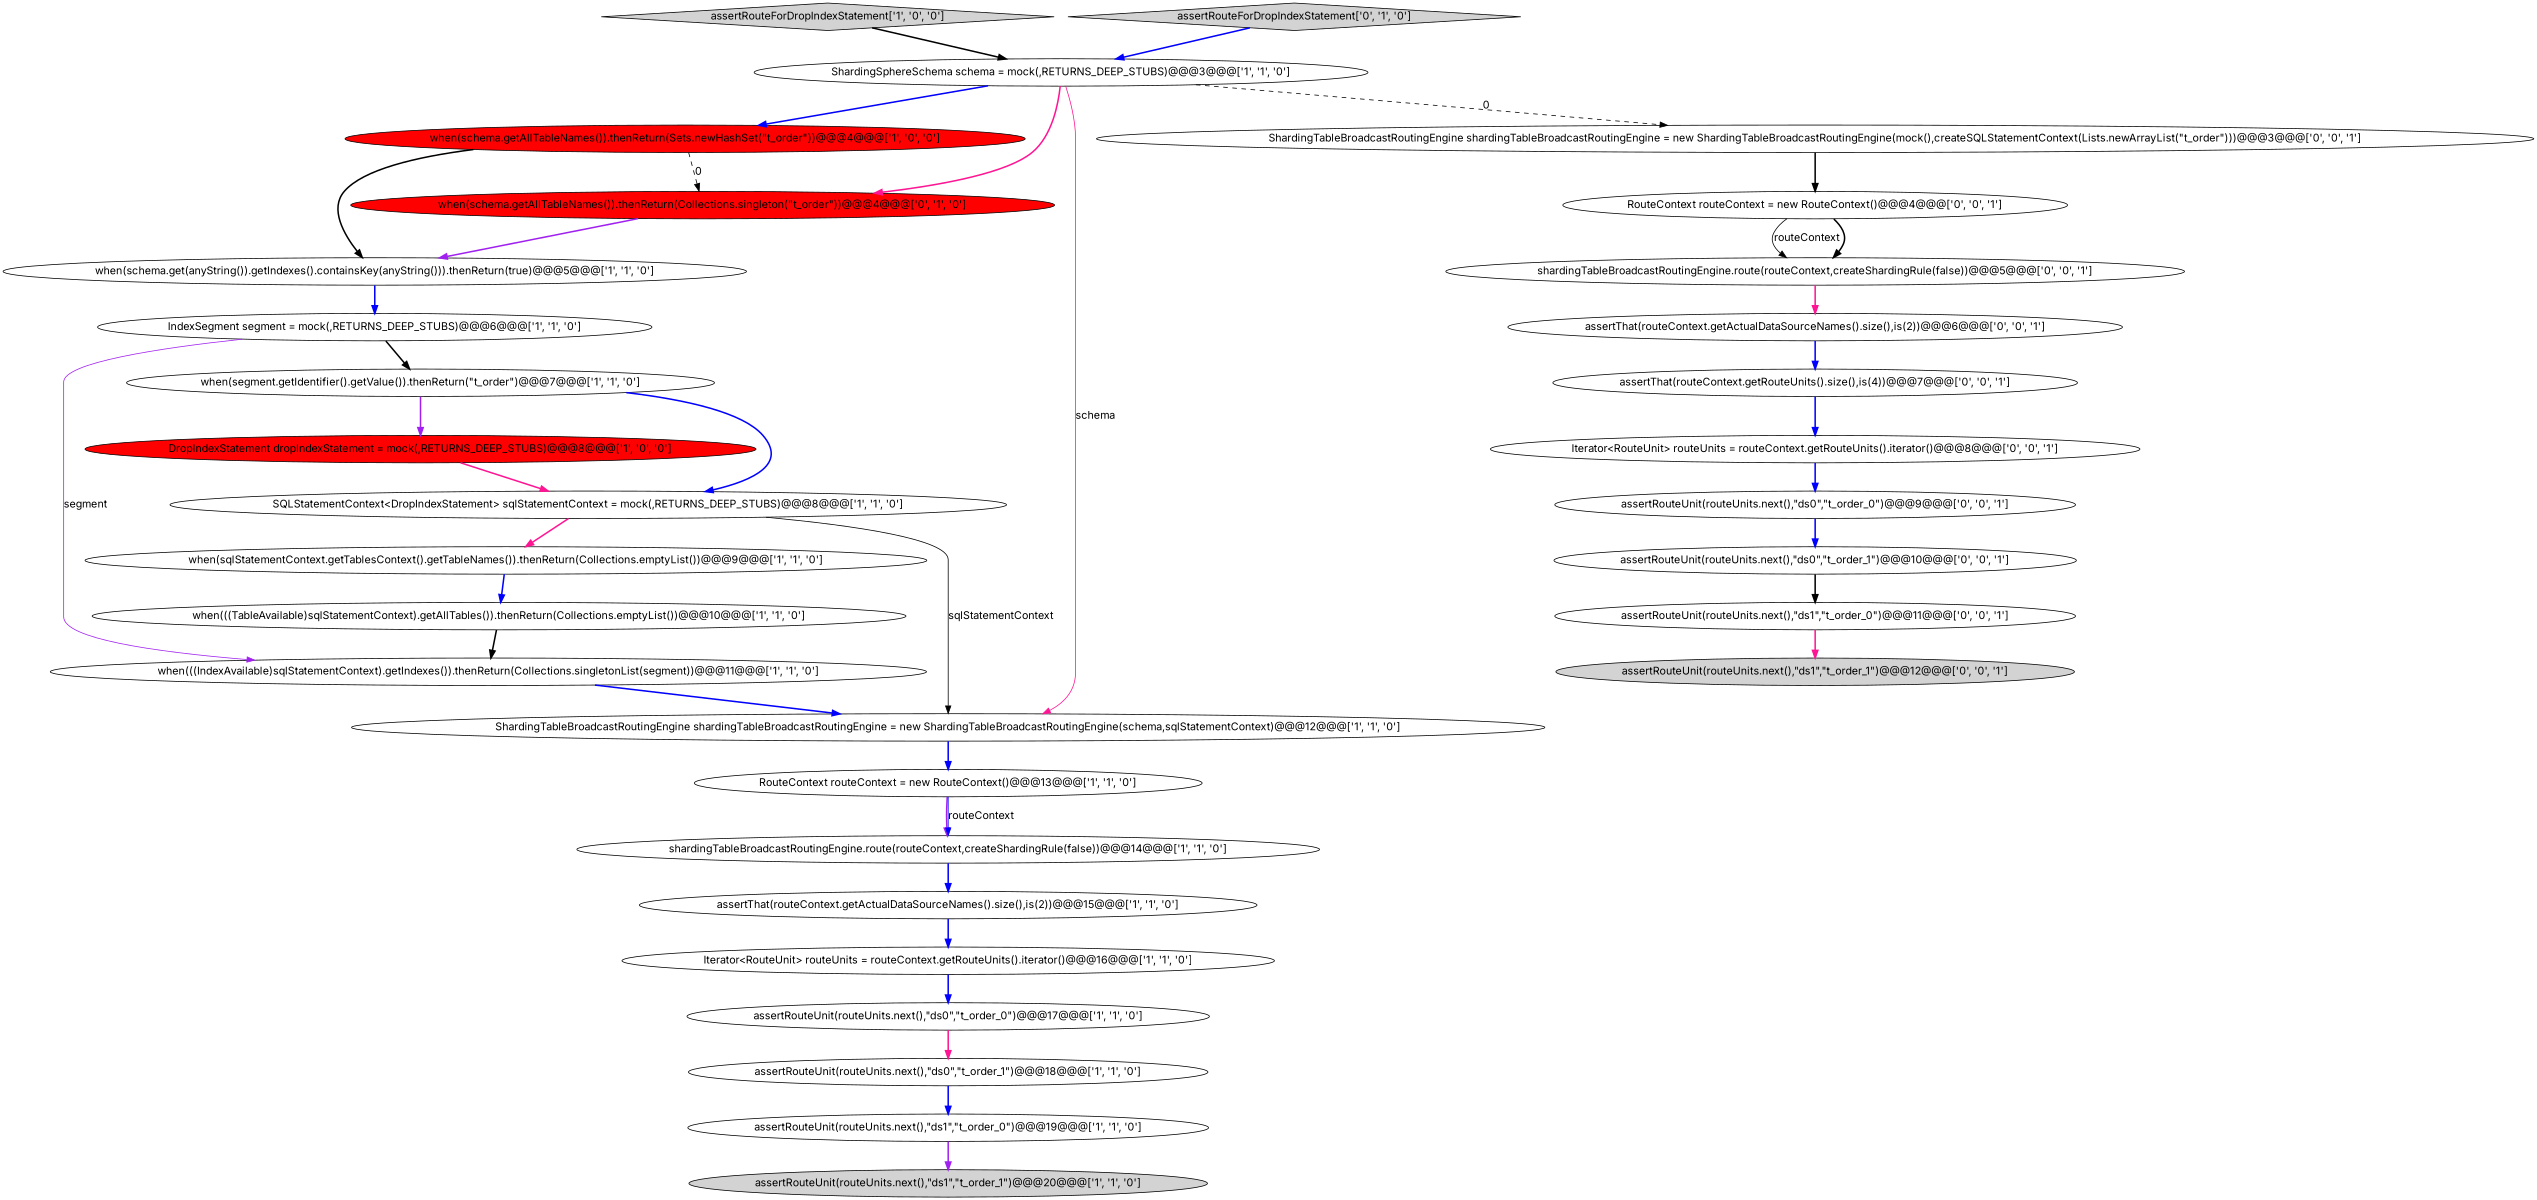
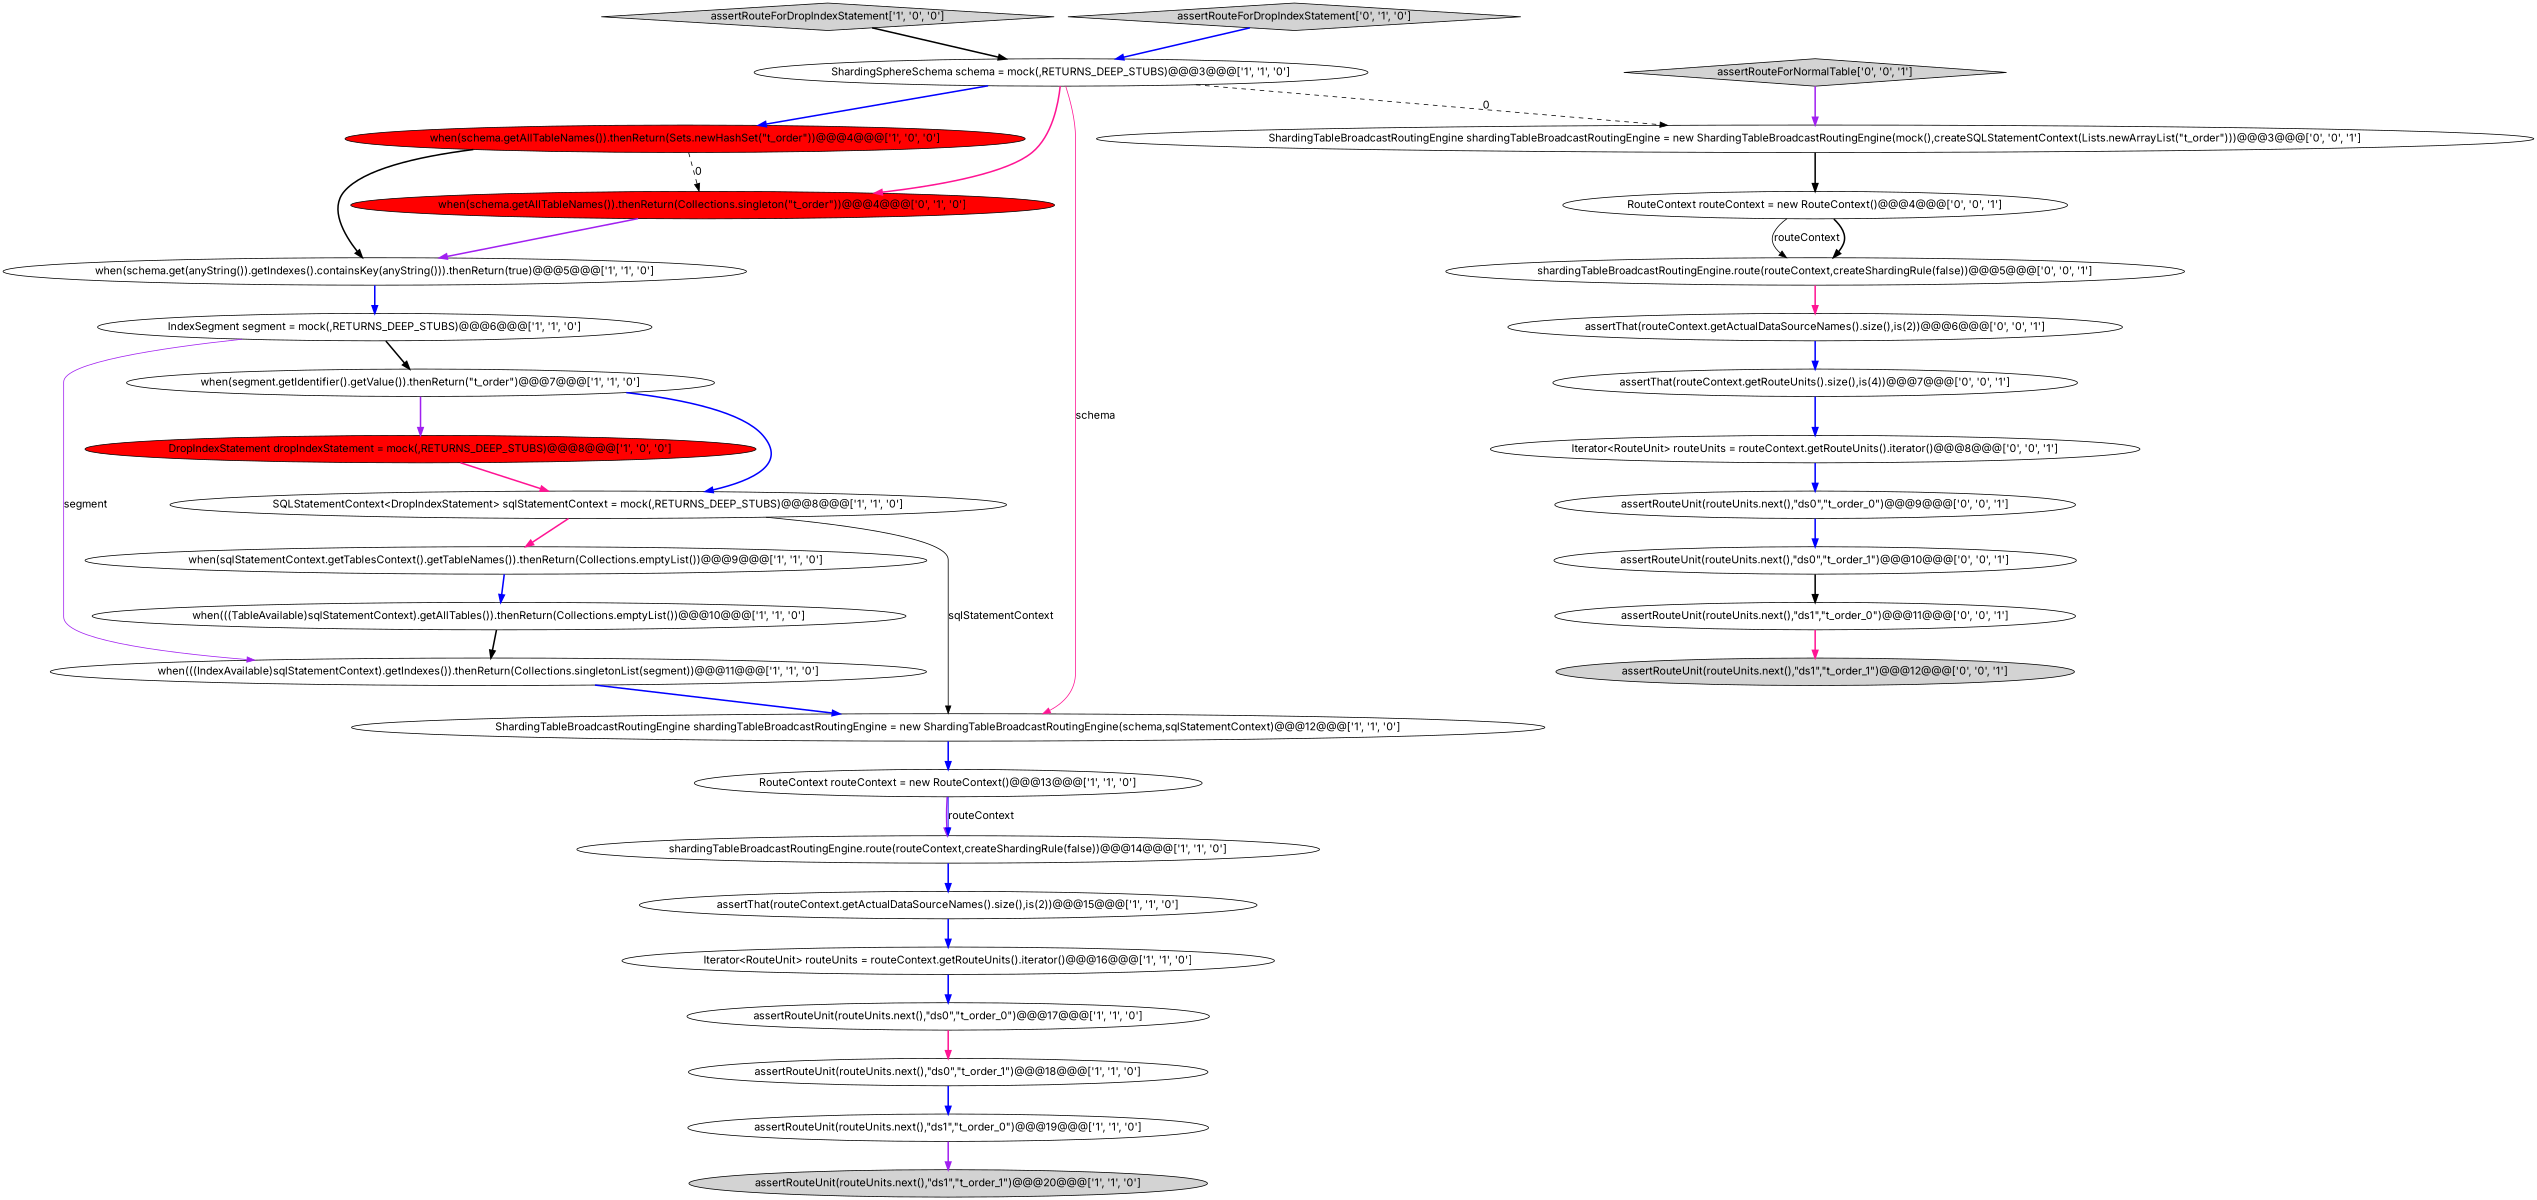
node "assertRouteForNormalTable['0', '0', '1']": added
